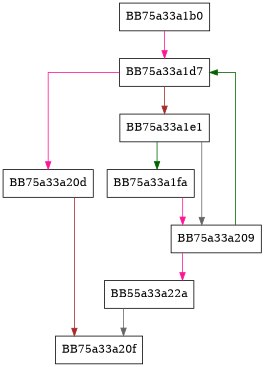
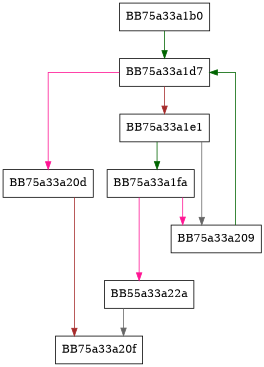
edge "BB75a33a1b0" -> "BB75a33a1d7": color deeppink -> darkgreen
edge "BB75a33a209" -> "BB55a33a22a": now "BB75a33a1fa" -> "BB55a33a22a"
